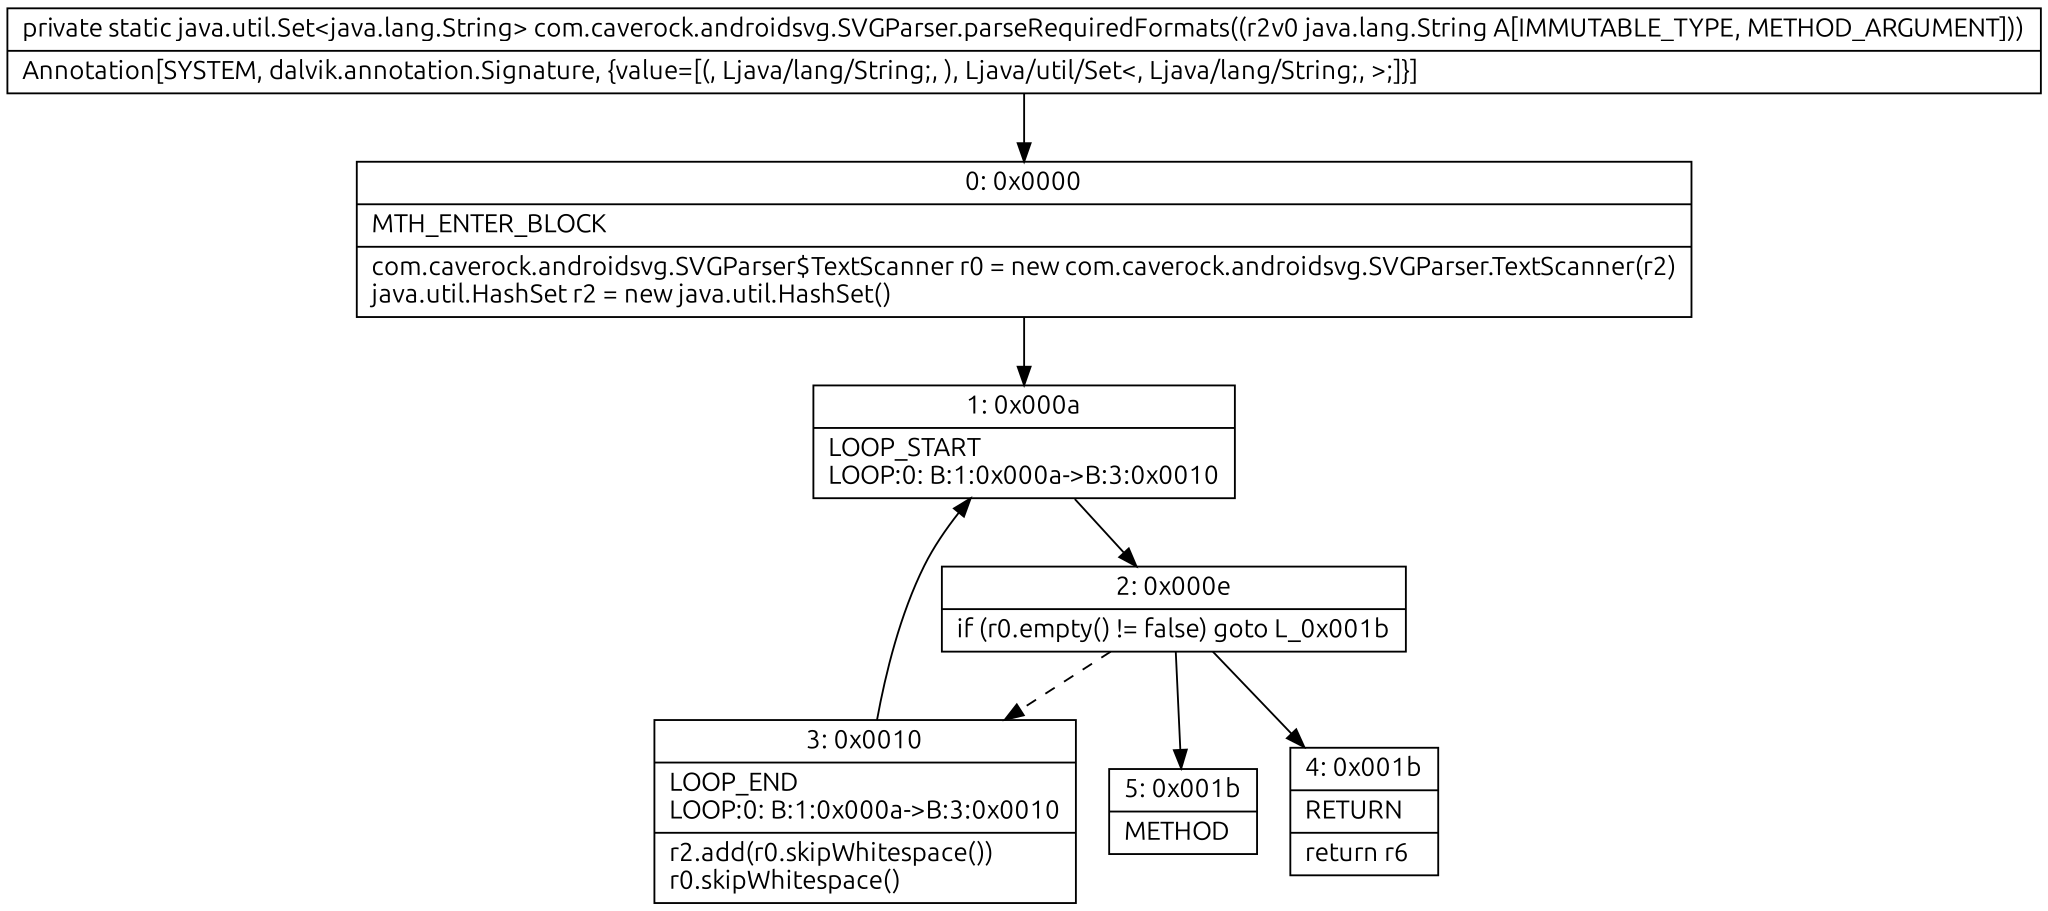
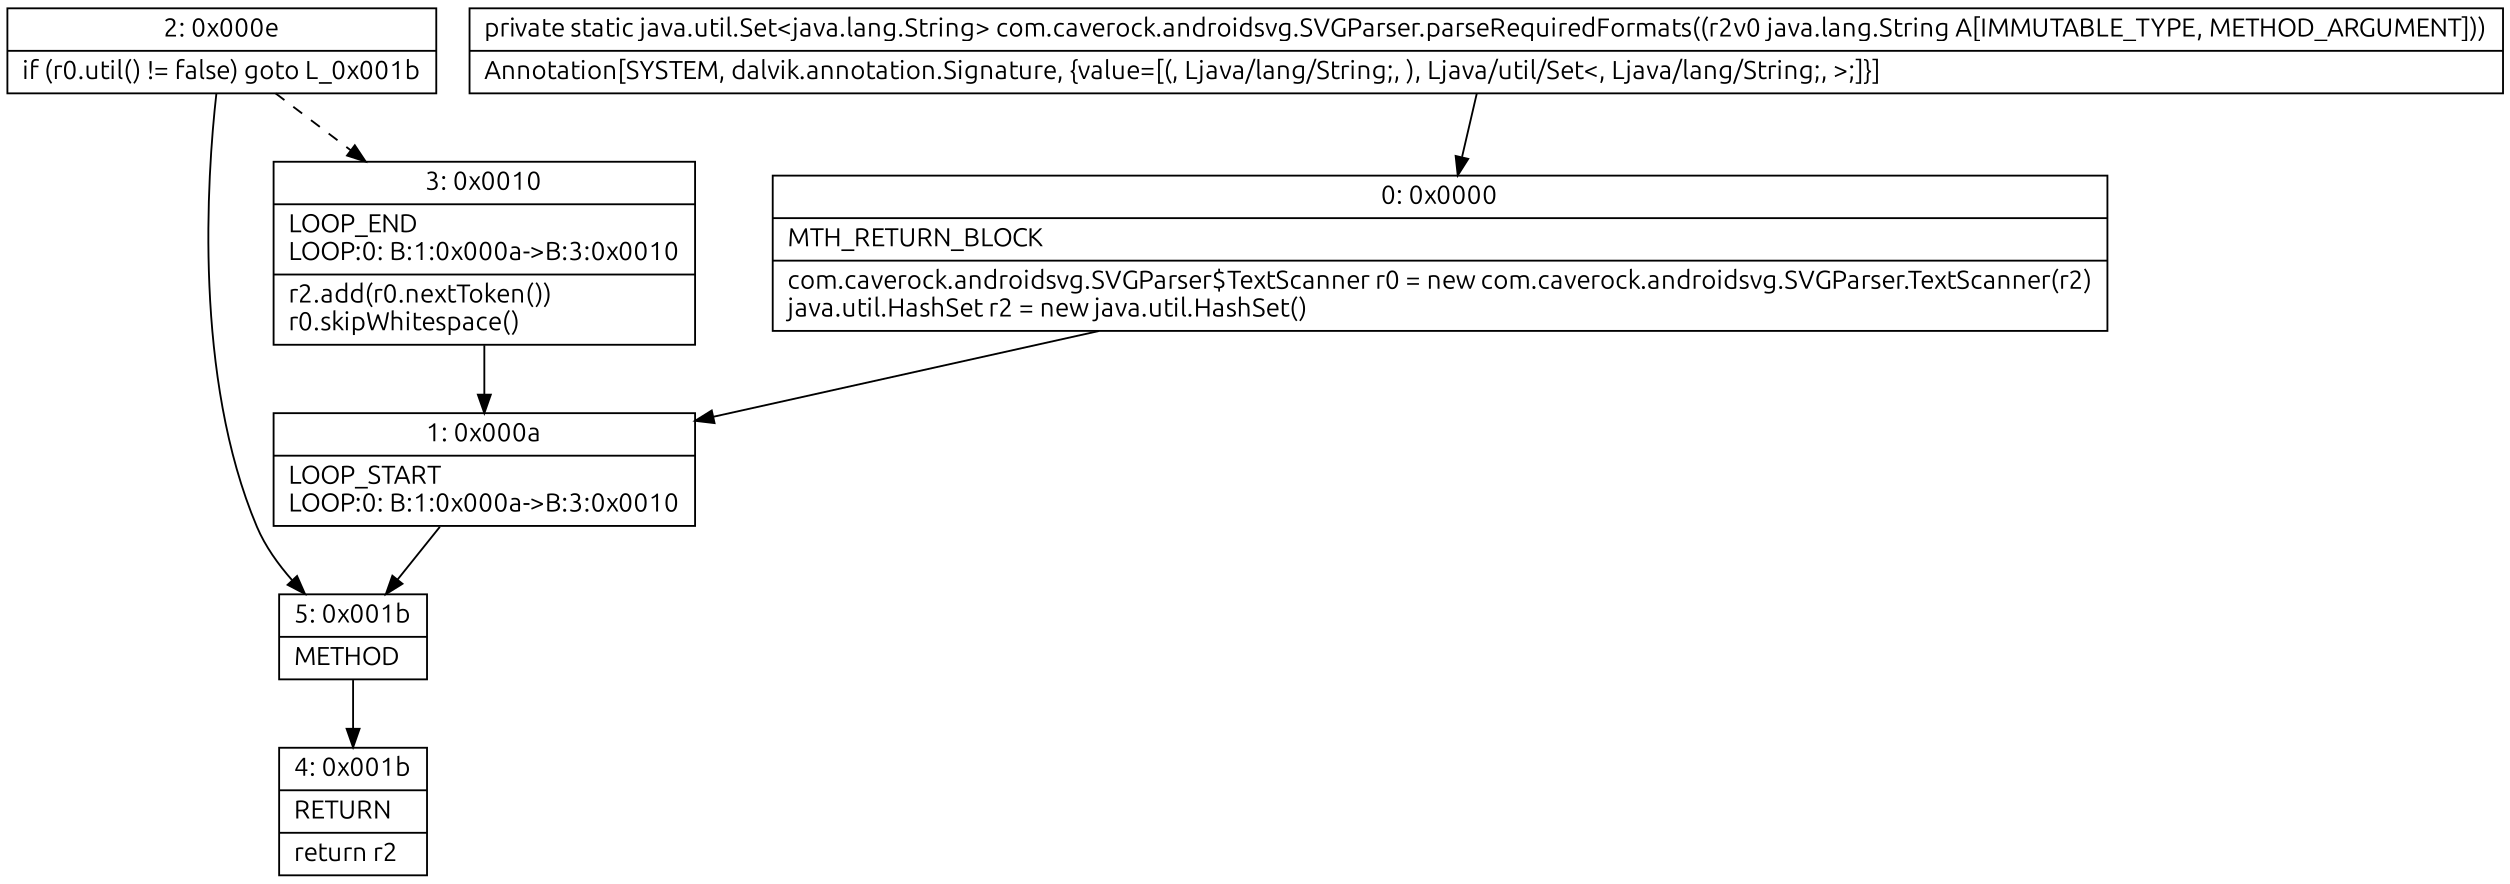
node "0: 0x0000": text "MTH_ENTER_BLOCK" -> "MTH_RETURN_BLOCK"
edge "1: 0x000a" -> "2: 0x000e": now "1: 0x000a" -> "5: 0x001b"
node "2: 0x000e": text "if (r0.empty() != false) goto L_0x001b" -> "if (r0.util() != false) goto L_0x001b"
edge "2: 0x000e" -> "4: 0x001b": now "5: 0x001b" -> "4: 0x001b"
node "3: 0x0010": text "r2.add(r0.skipWhitespace())" -> "r2.add(r0.nextToken())"
node "4: 0x001b": text "return r6" -> "return r2"
